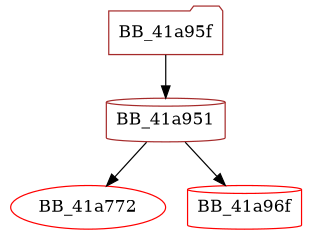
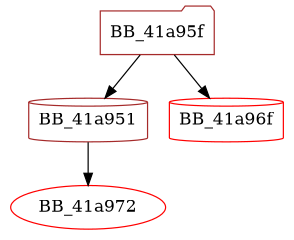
edge "BB_41a951" -> "BB_41a96f": now "BB_41a95f" -> "BB_41a96f"
node "BB_41a772": label "BB_41a772" -> "BB_41a972"
